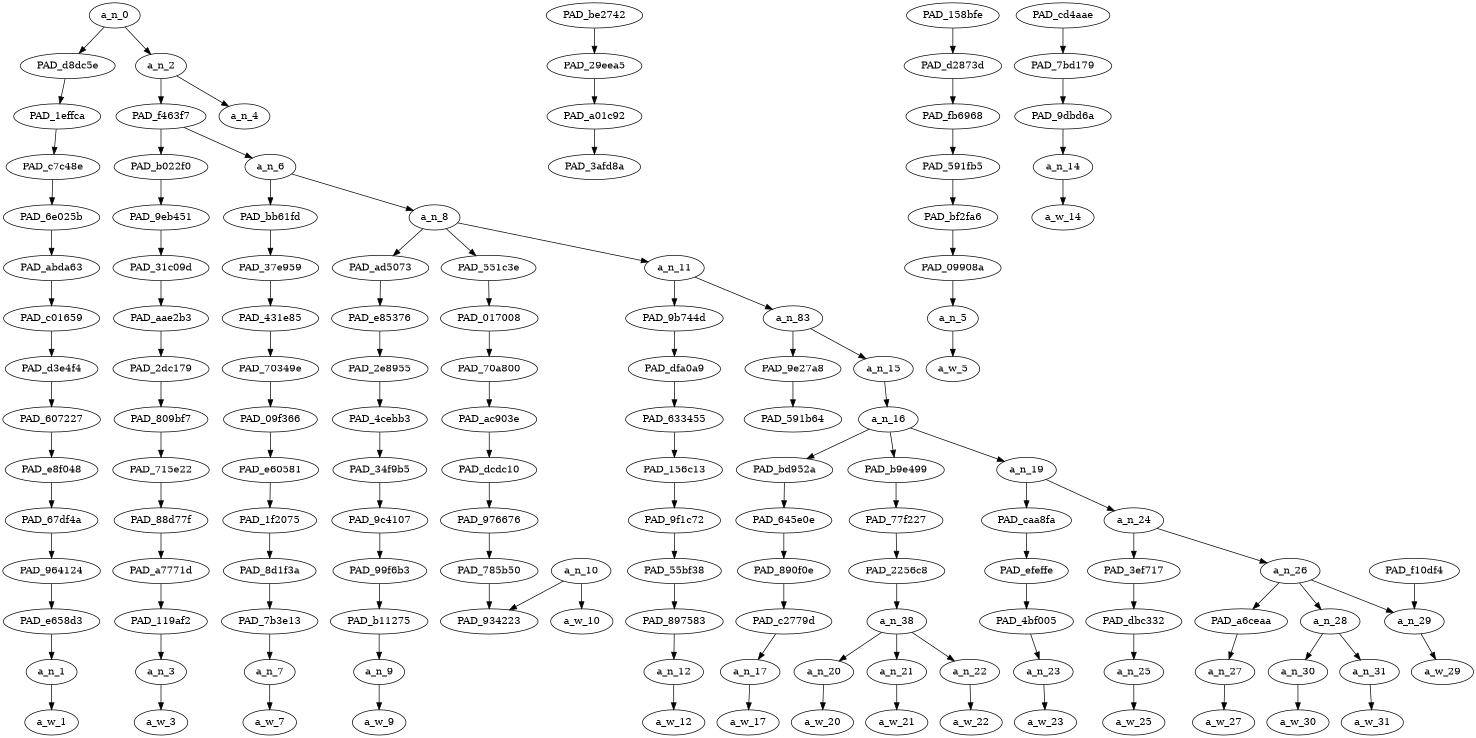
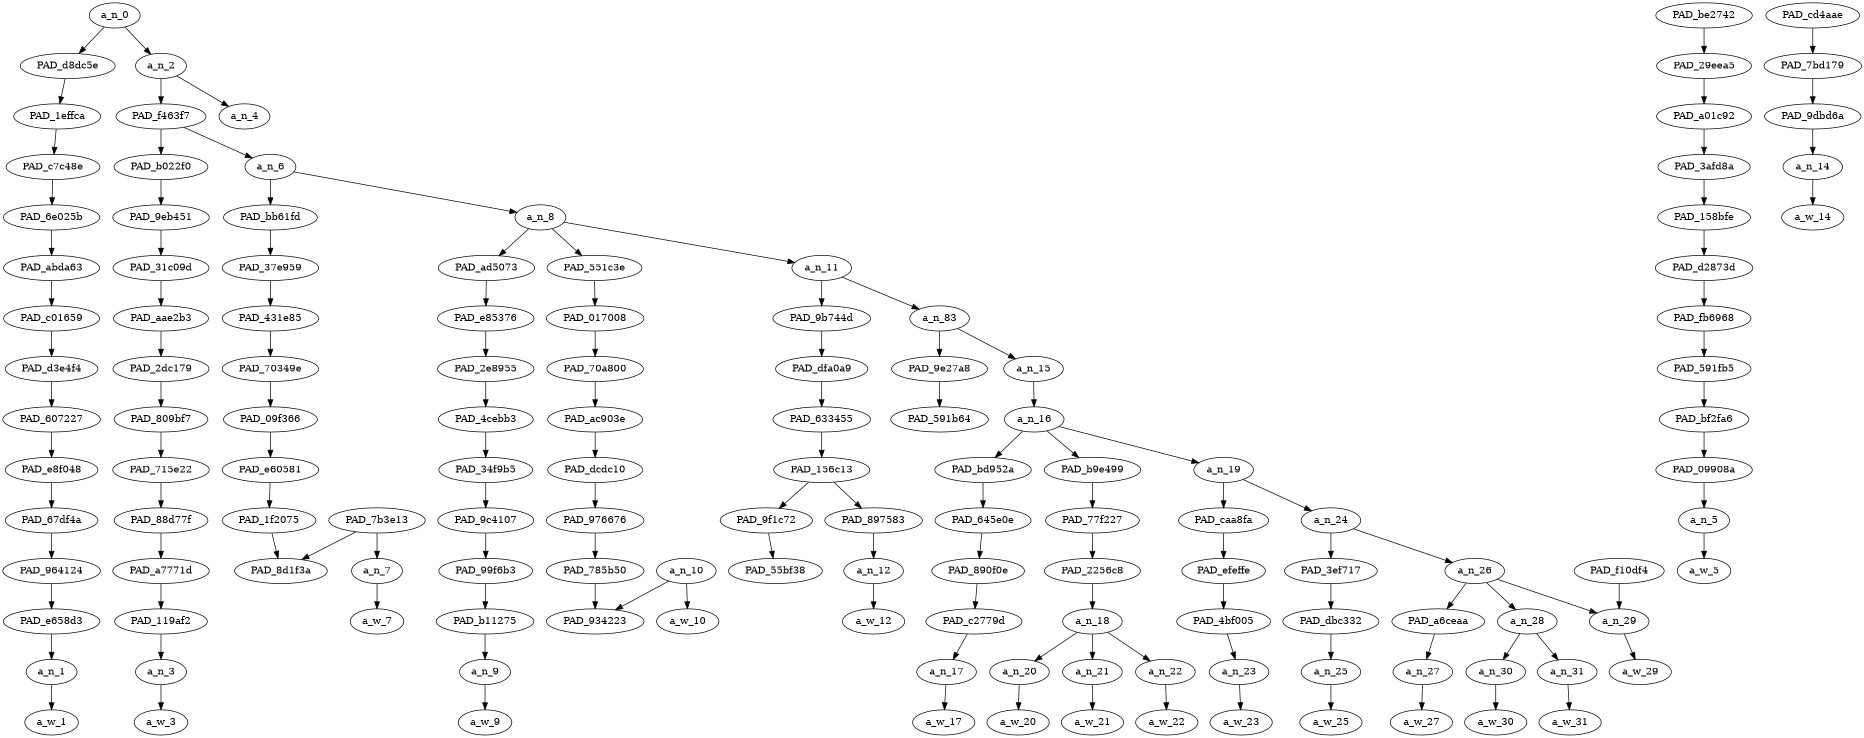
edge "PAD_3afd8a" -> "PAD_158bfe": added
edge "PAD_8d1f3a" -> "PAD_7b3e13": reversed
edge "PAD_55bf38" -> "PAD_897583": now "PAD_156c13" -> "PAD_897583"
node "a_n_38": label "a_n_38" -> "a_n_18"
